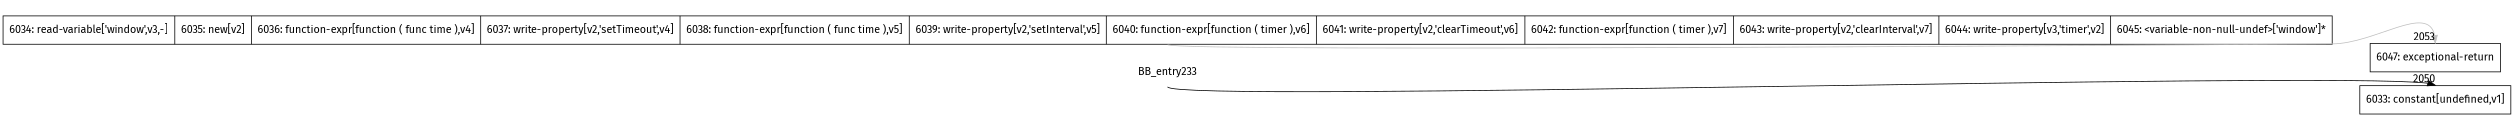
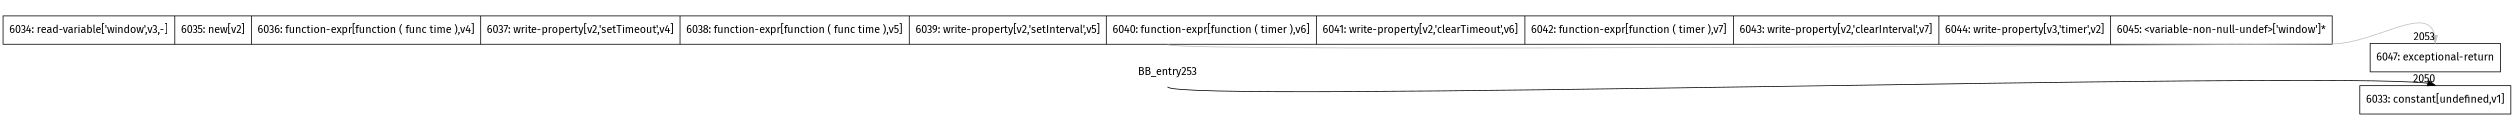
node "BB_entry233": label "BB_entry233" -> "BB_entry253"
